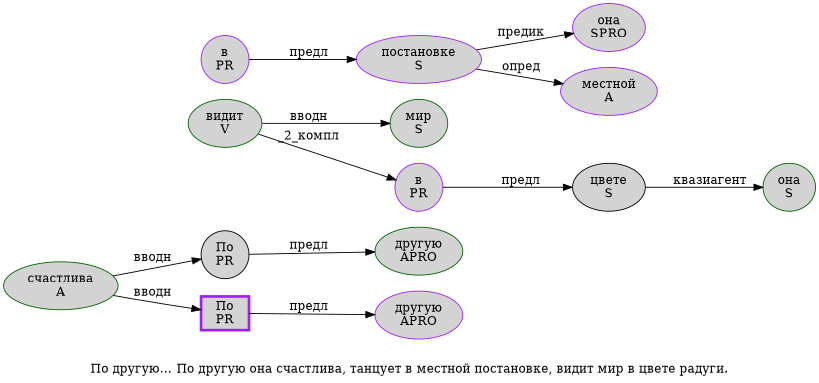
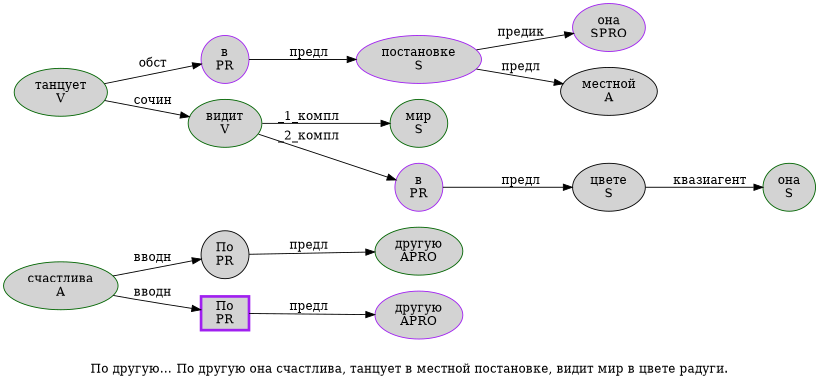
edge "постановке S" -> "местной A": label "опред" -> "предл"
node "местной A": color purple -> black
node "танцует V": added
edge "видит V" -> "мир S": label "вводн" -> "_1_компл"
